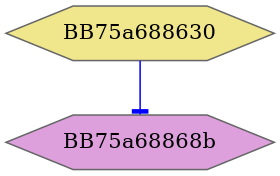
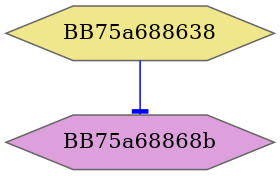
node "BB75a688630": label "BB75a688630" -> "BB75a688638"
